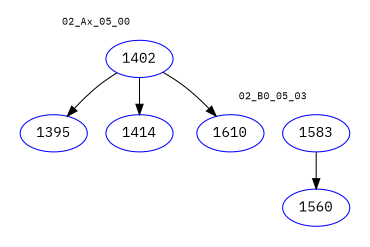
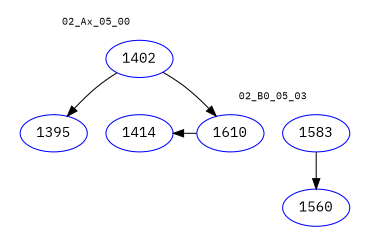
edge "1402" -> "1414": now "1610" -> "1414"
